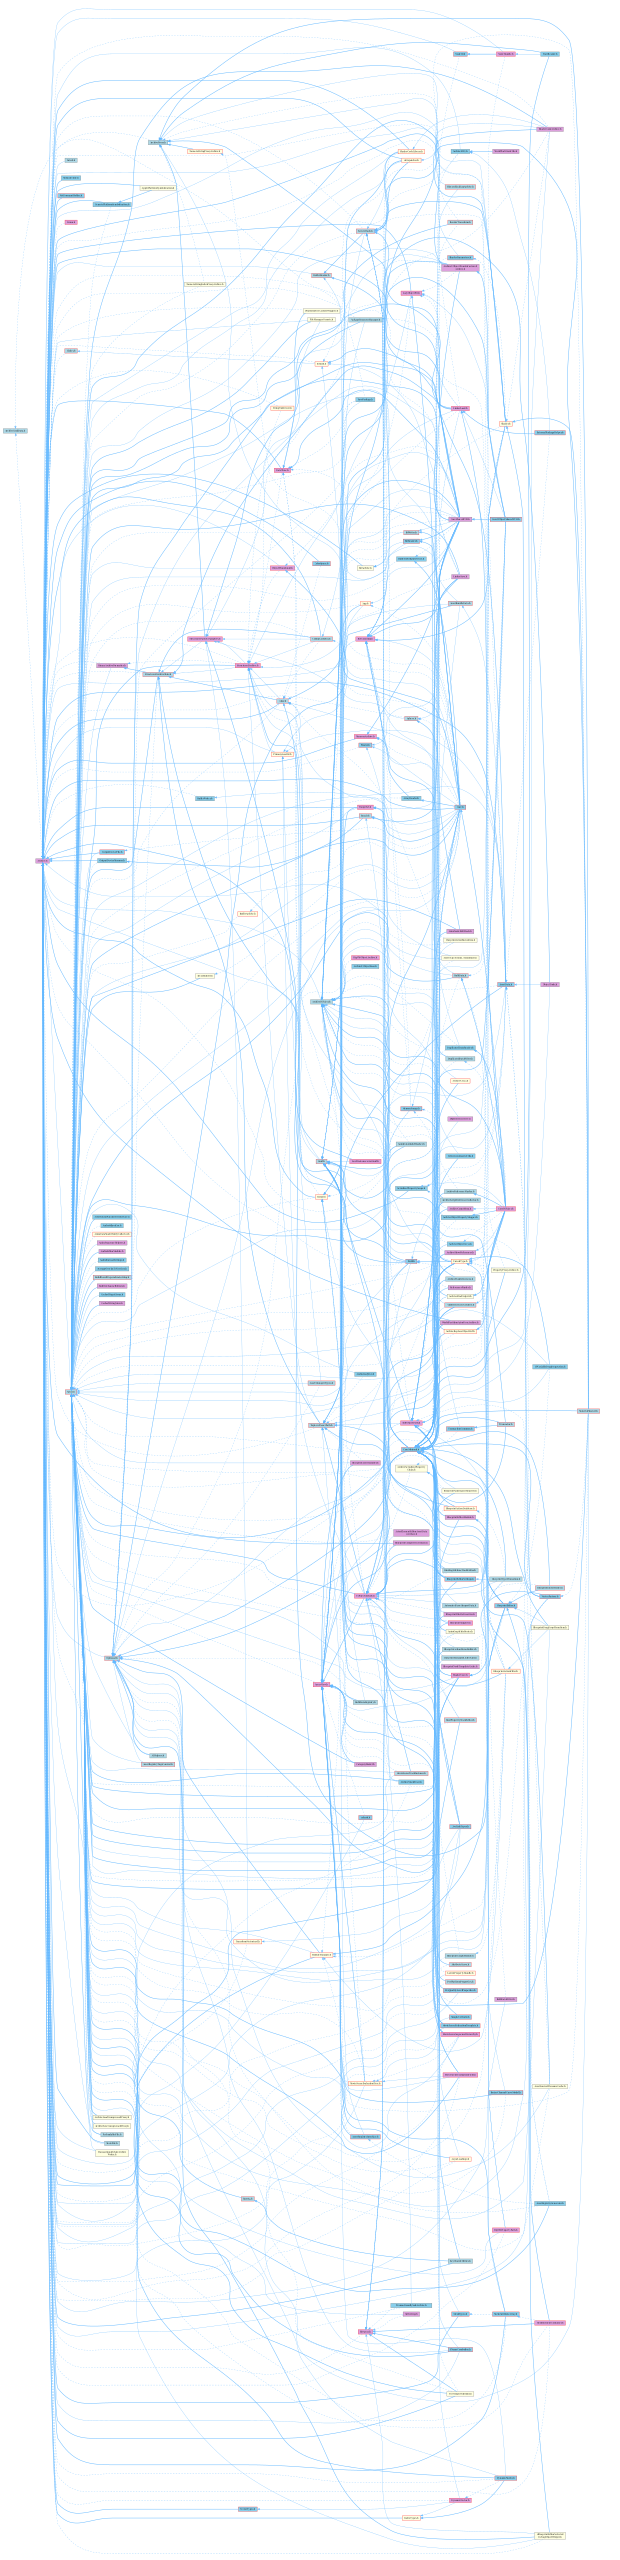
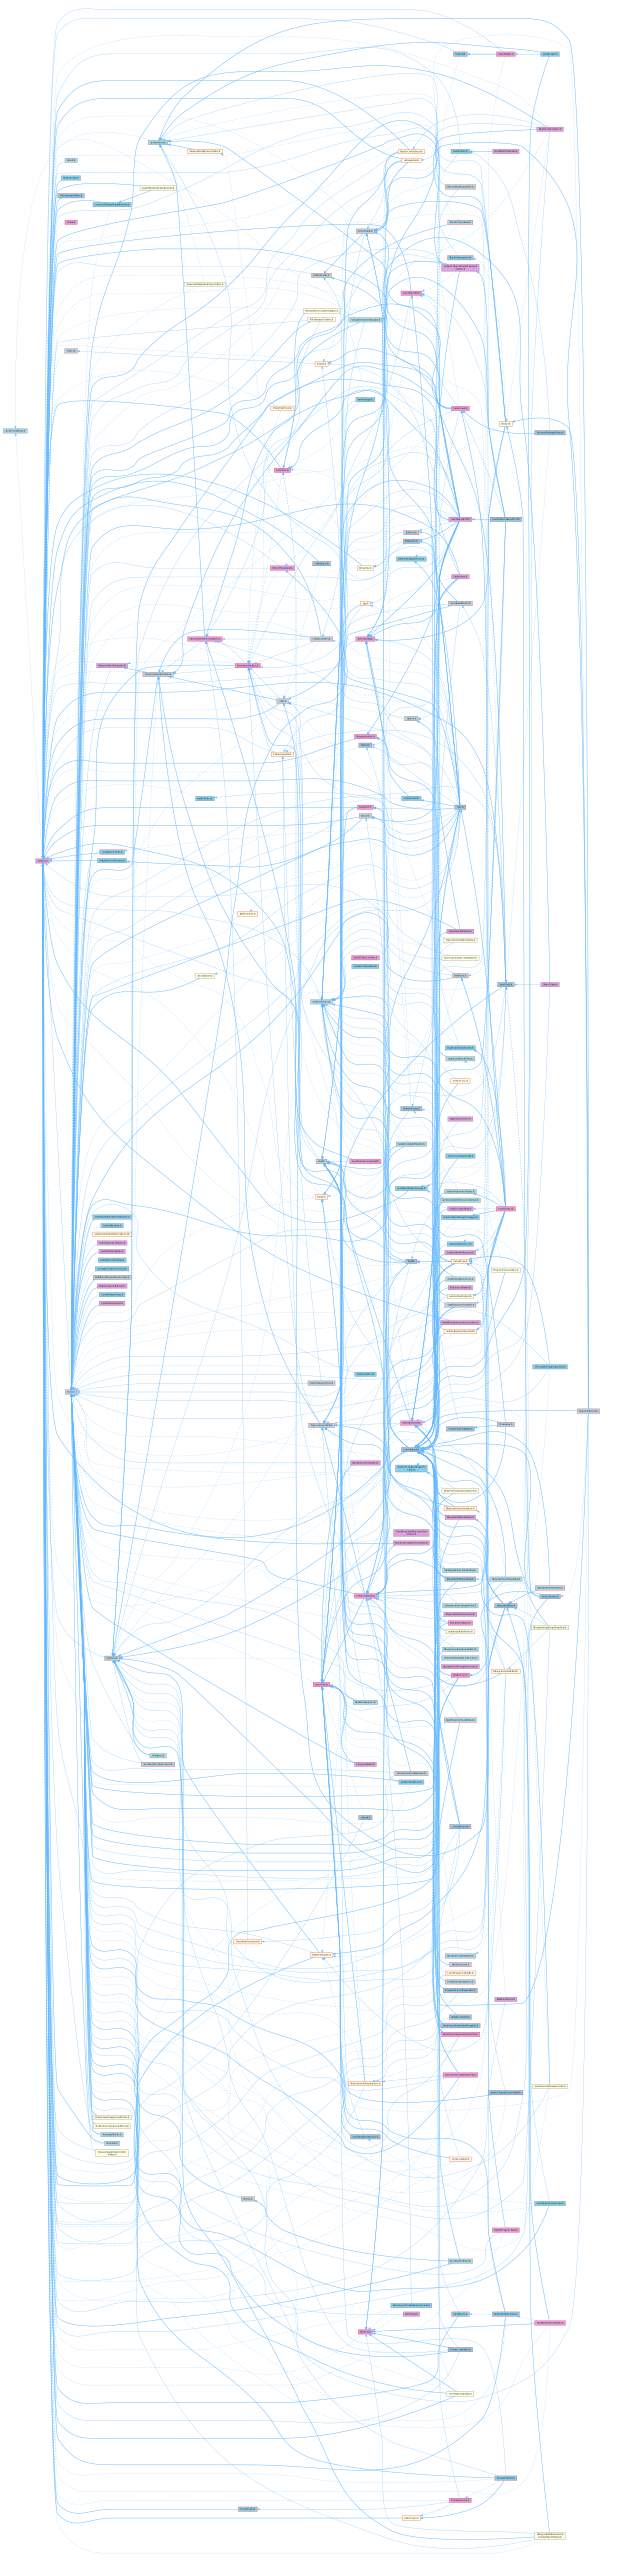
edge "AssetBundleData.h" -> "Array.h": style solid -> bold
edge "Range.h" -> "Archive.h": style bold -> dashed
node "ArchiveSerializedProperty Chain.h": fillcolor lightyellow -> skyblue
node "ActorElementEditorAssetData Interface.h": label "ActorElementEditorAssetData Interface.h" -> "ActorElementEditorAssetData Archive.h"
node "TransactionallySafeArchive.h": label "TransactionallySafeArchive.h" -> "MovieSceneTrackInstanceSystem.h"
